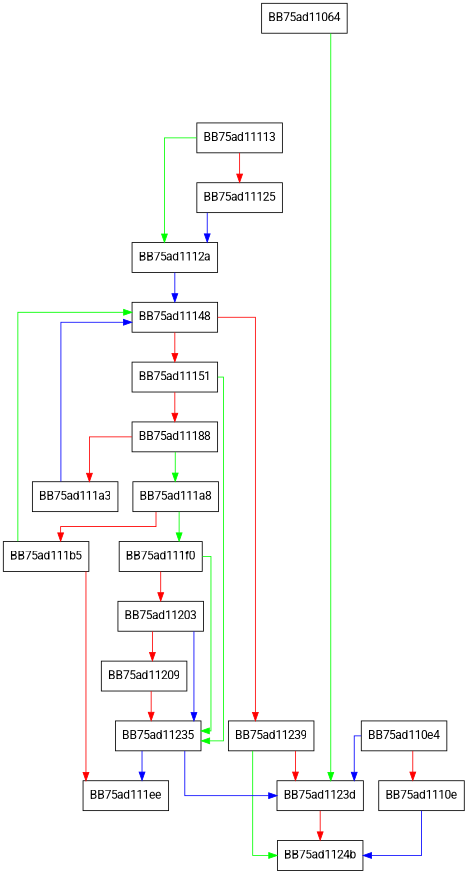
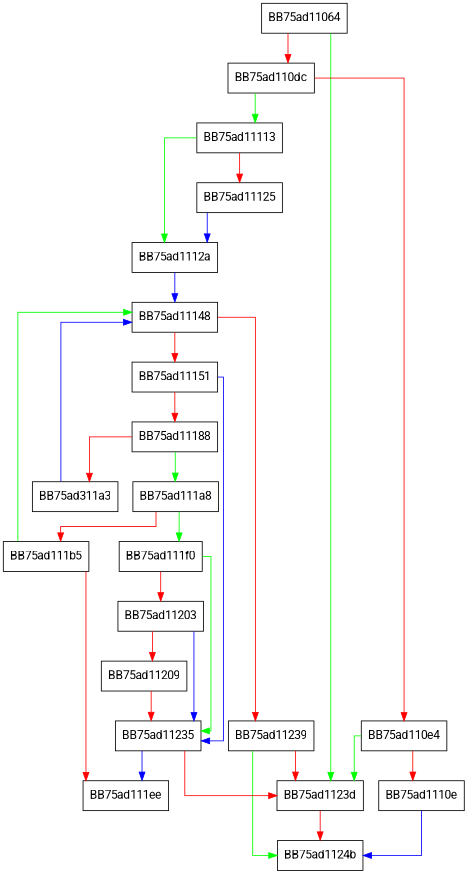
node "BB75ad110dc": added
node "BB75ad111a3": label "BB75ad111a3" -> "BB75ad311a3"
edge "BB75ad11151" -> "BB75ad11235": color green -> blue
edge "BB75ad110e4" -> "BB75ad1123d": color blue -> green
edge "BB75ad11235" -> "BB75ad1123d": color blue -> red
